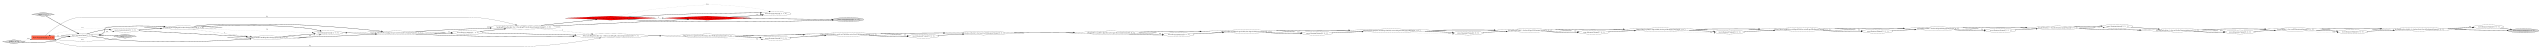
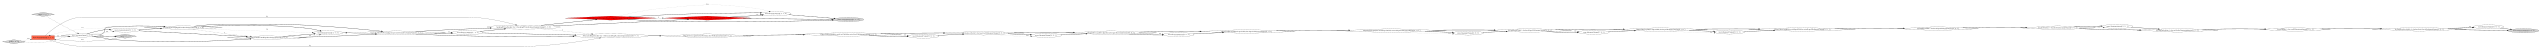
edge "return false@@@14@@@['1', '1', '0']" -> "return true@@@16@@@['1', '1', '0']": added
edge "equals['0', '0', '1']" -> "obj == this@@@3@@@['1', '1', '1']": style bold -> dashed
node "return false@@@41@@@['0', '0', '1']": removed
node "return false@@@38@@@['0', '0', '1']": removed
node "return false@@@47@@@['0', '0', '1']": removed
node "return false@@@50@@@['0', '0', '1']": removed
node "return false@@@26@@@['0', '0', '1']": removed
edge "equals['0', '1', '0']" -> "obj == this@@@3@@@['1', '1', '1']": reversed
node "return false@@@20@@@['0', '0', '1']": added
node "return false@@@14@@@['0', '0', '1']": removed
edge "equals['1', '0', '0']" -> "obj == this@@@3@@@['1', '1', '1']": style bold -> dashed
